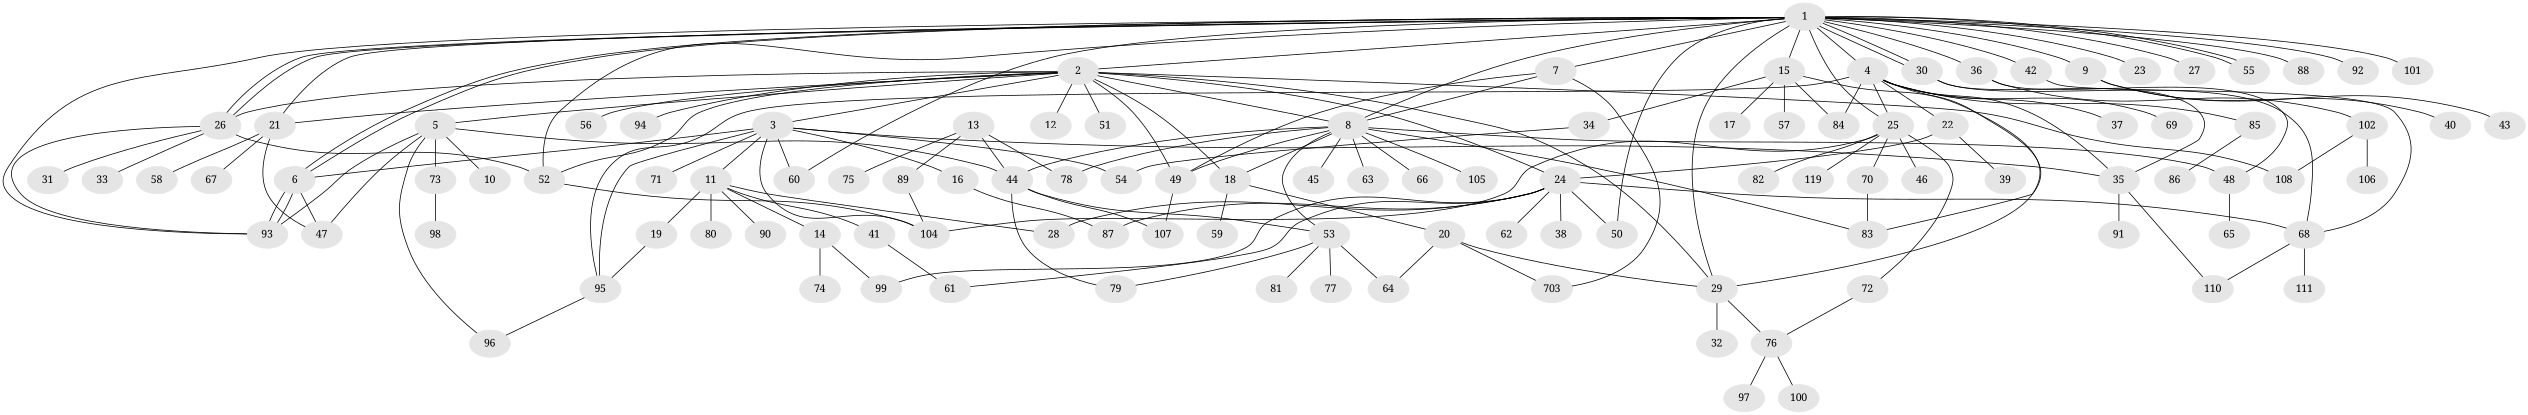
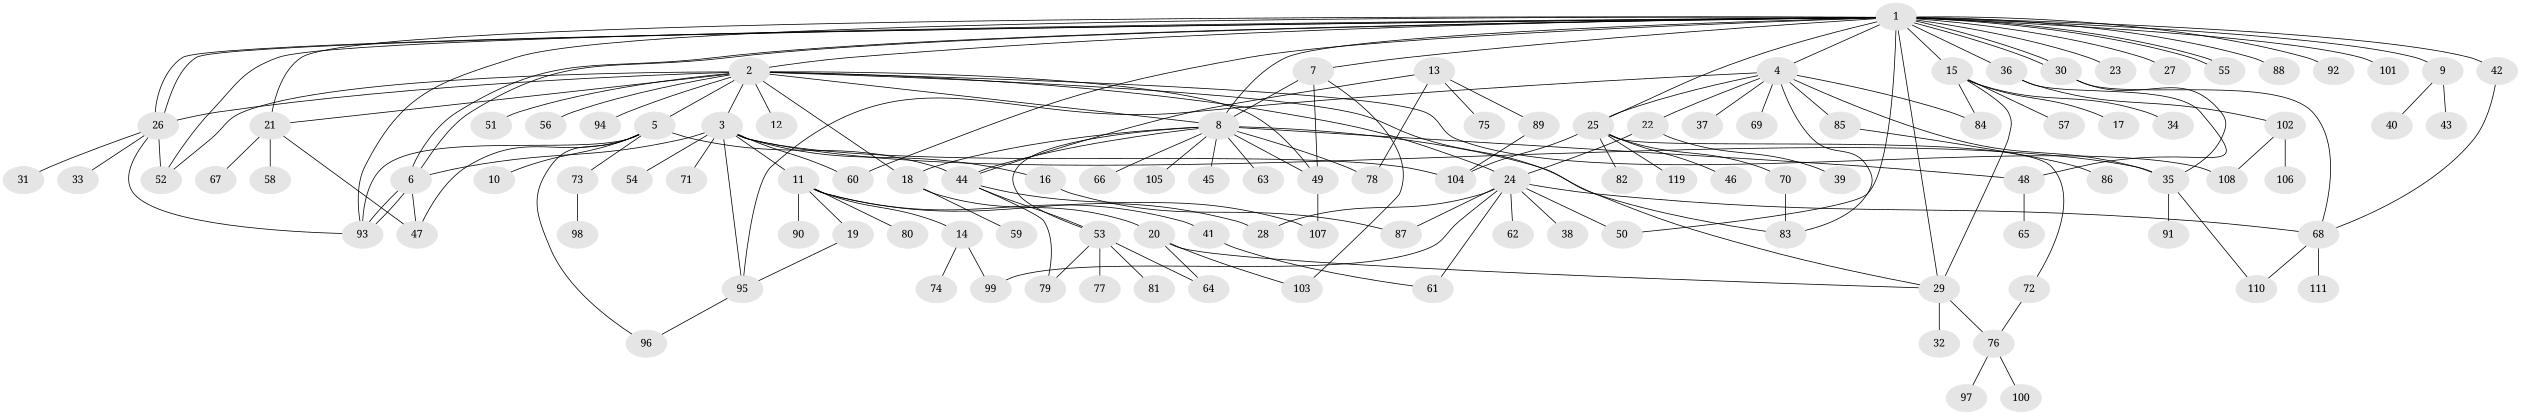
edge "34" -- "54": removed
edge "52" -- "104": removed
node "703": label "703" -> "103"
